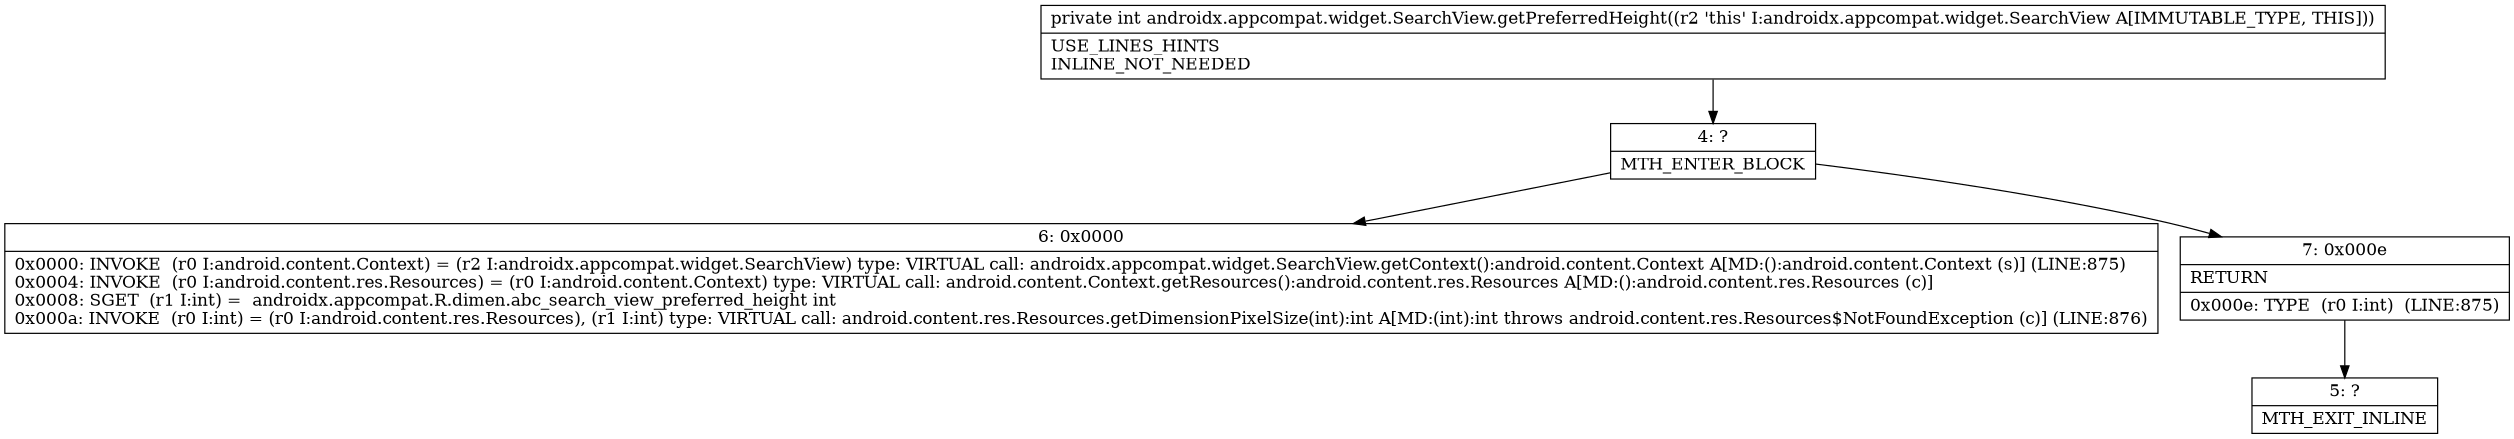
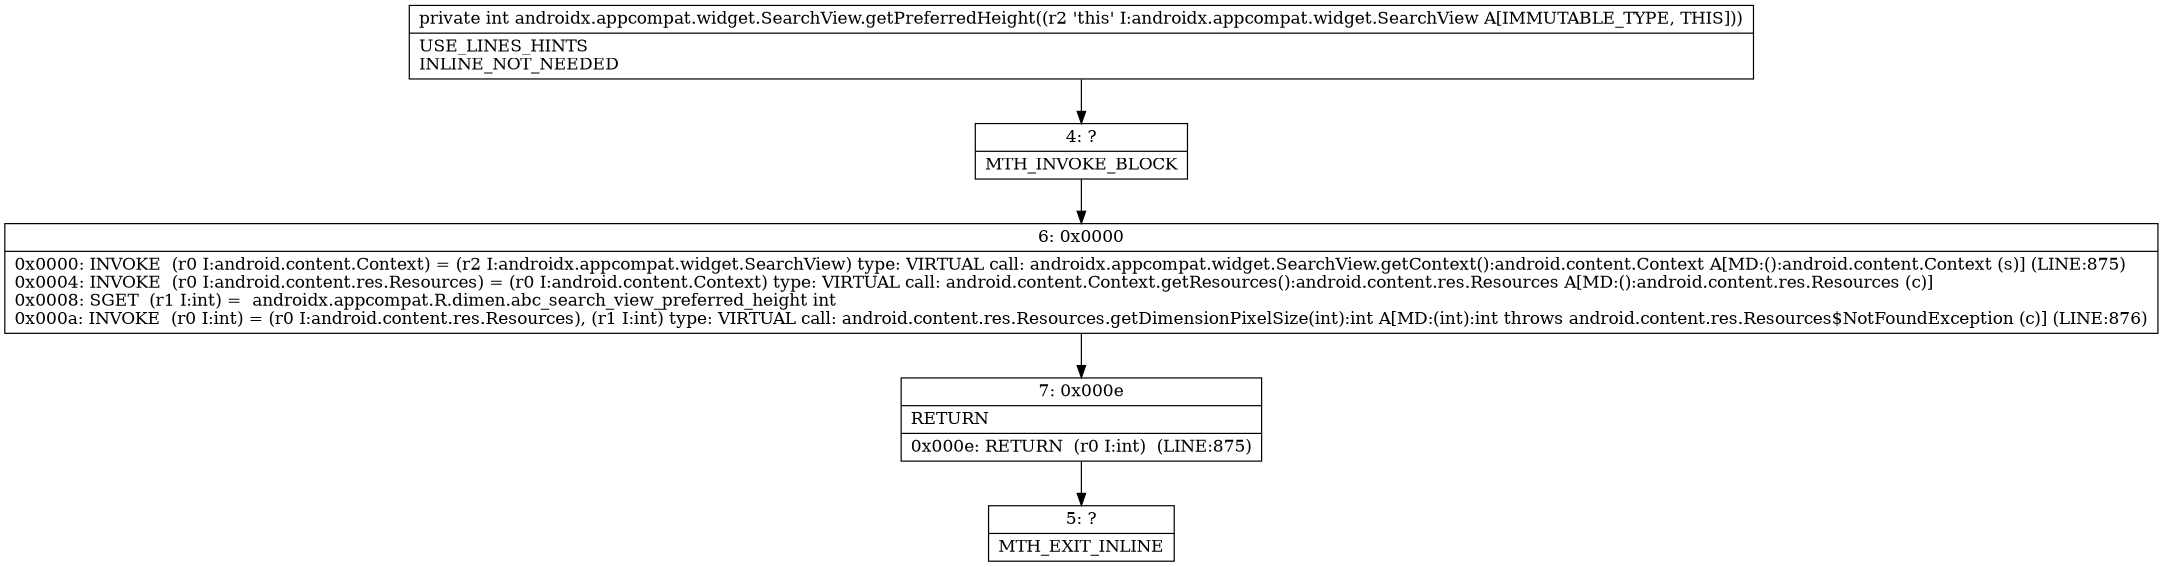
node "4: ?": text "MTH_ENTER_BLOCK" -> "MTH_INVOKE_BLOCK"
edge "4: ?" -> "7: 0x000e": now "6: 0x0000" -> "7: 0x000e"
node "7: 0x000e": text "0x000e: TYPE  (r0 I:int)  (LINE:875)" -> "0x000e: RETURN  (r0 I:int)  (LINE:875)"
